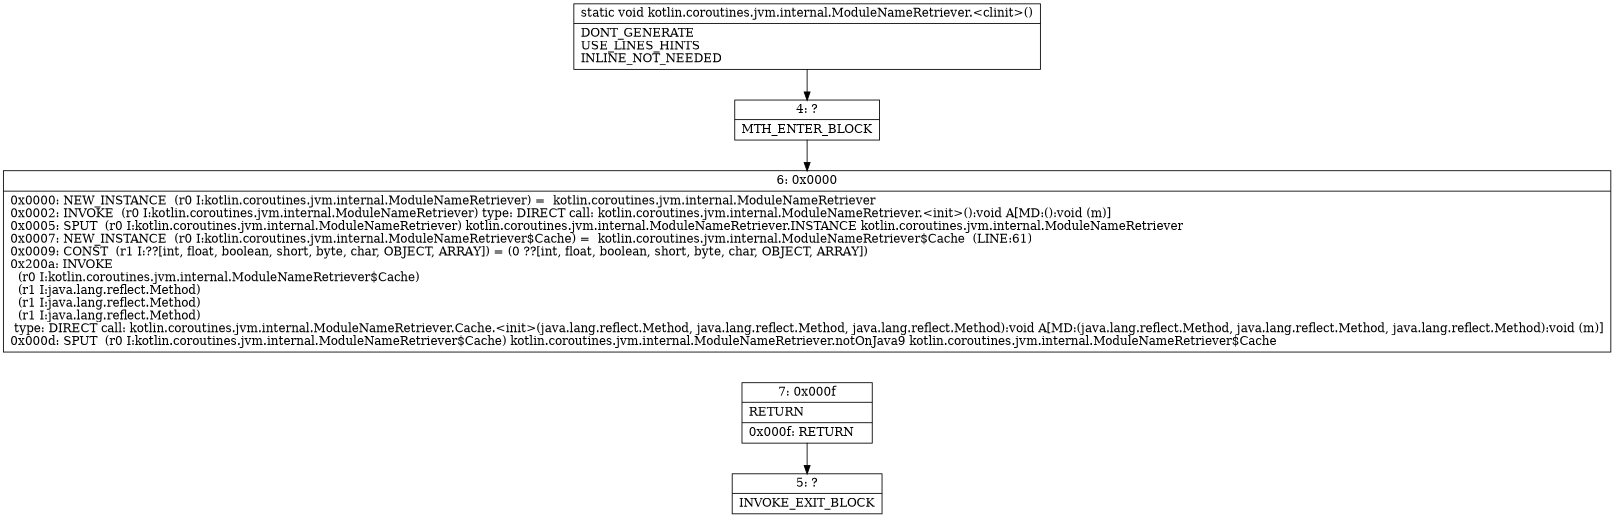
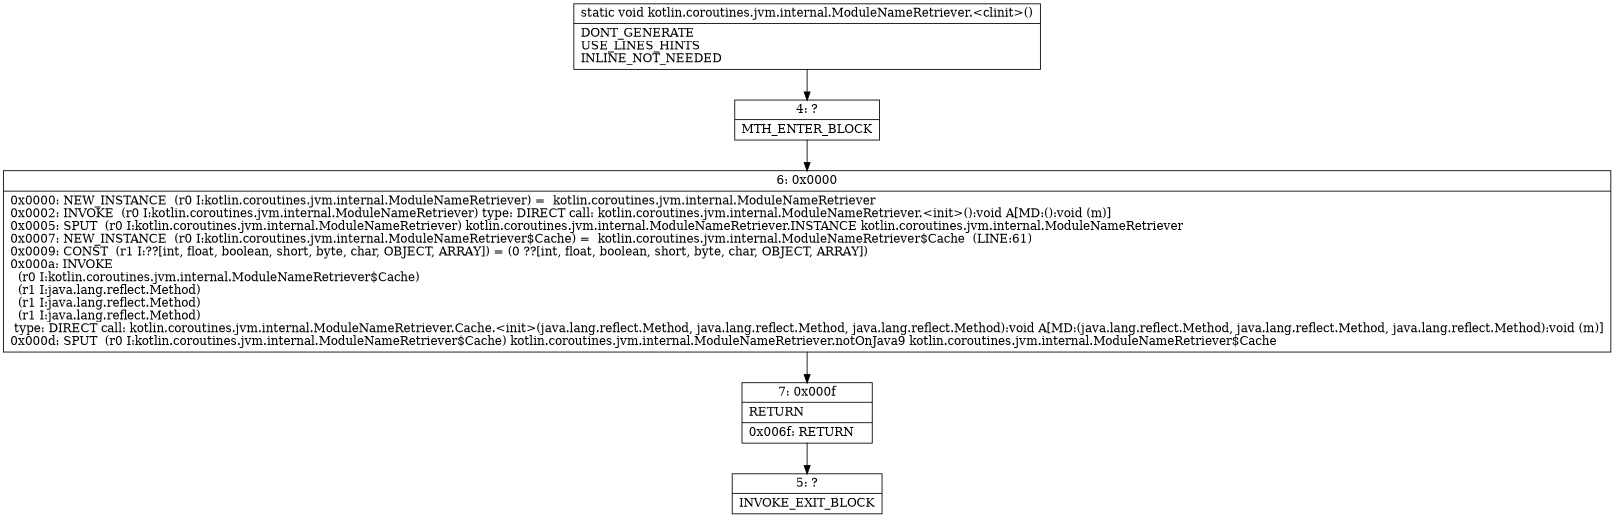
node "6: 0x0000": text "0x200a: INVOKE" -> "0x000a: INVOKE"
edge "6: 0x0000" -> "7: 0x000f": added
node "7: 0x000f": text "0x000f: RETURN" -> "0x006f: RETURN"
